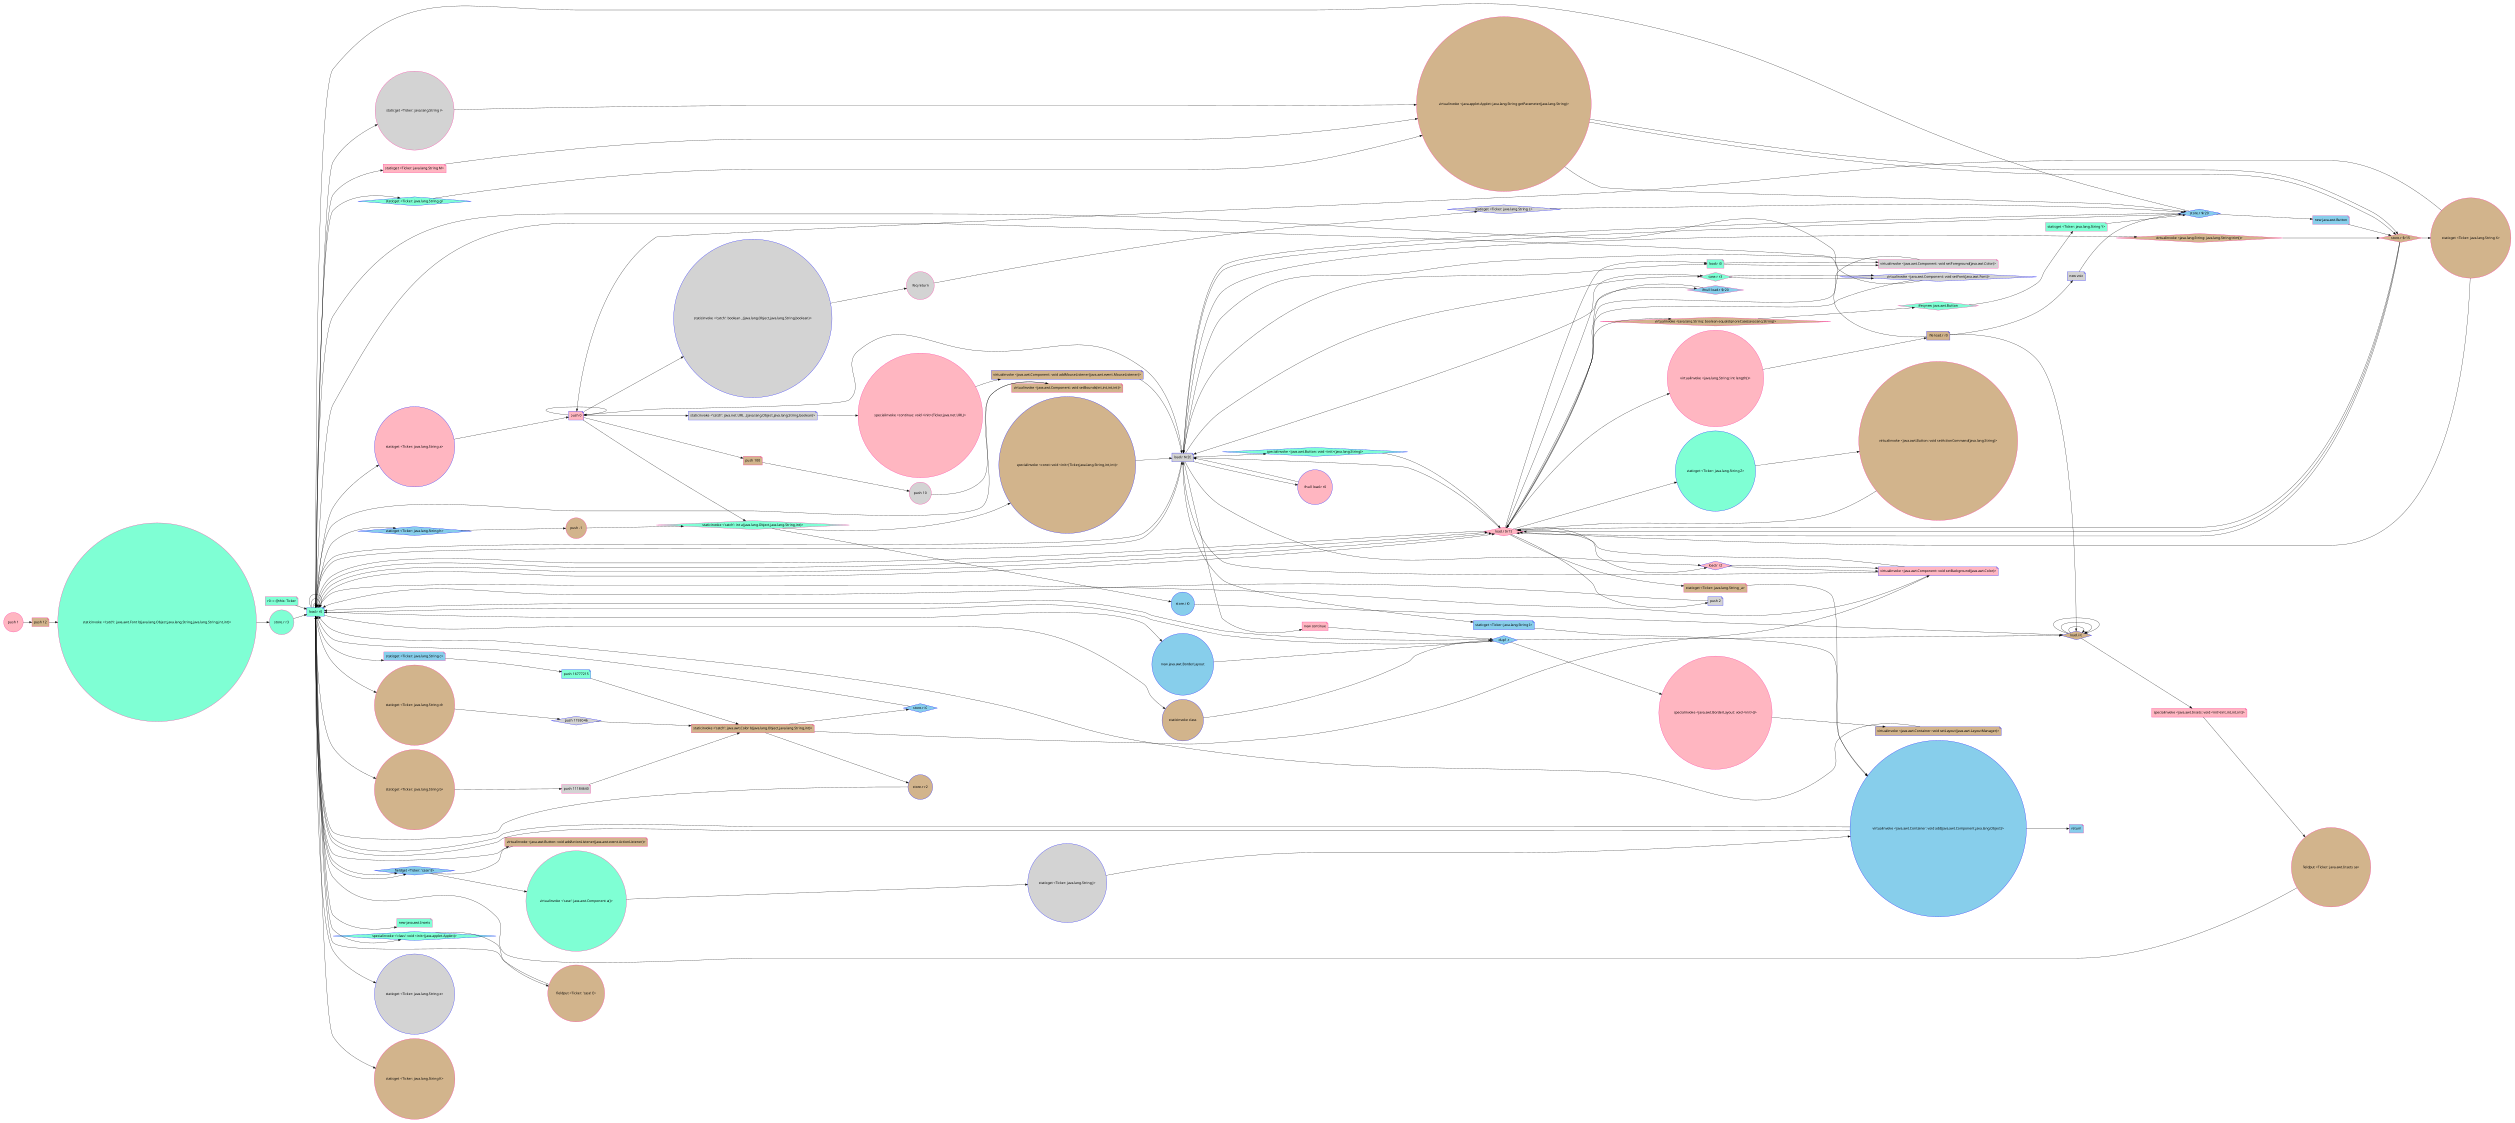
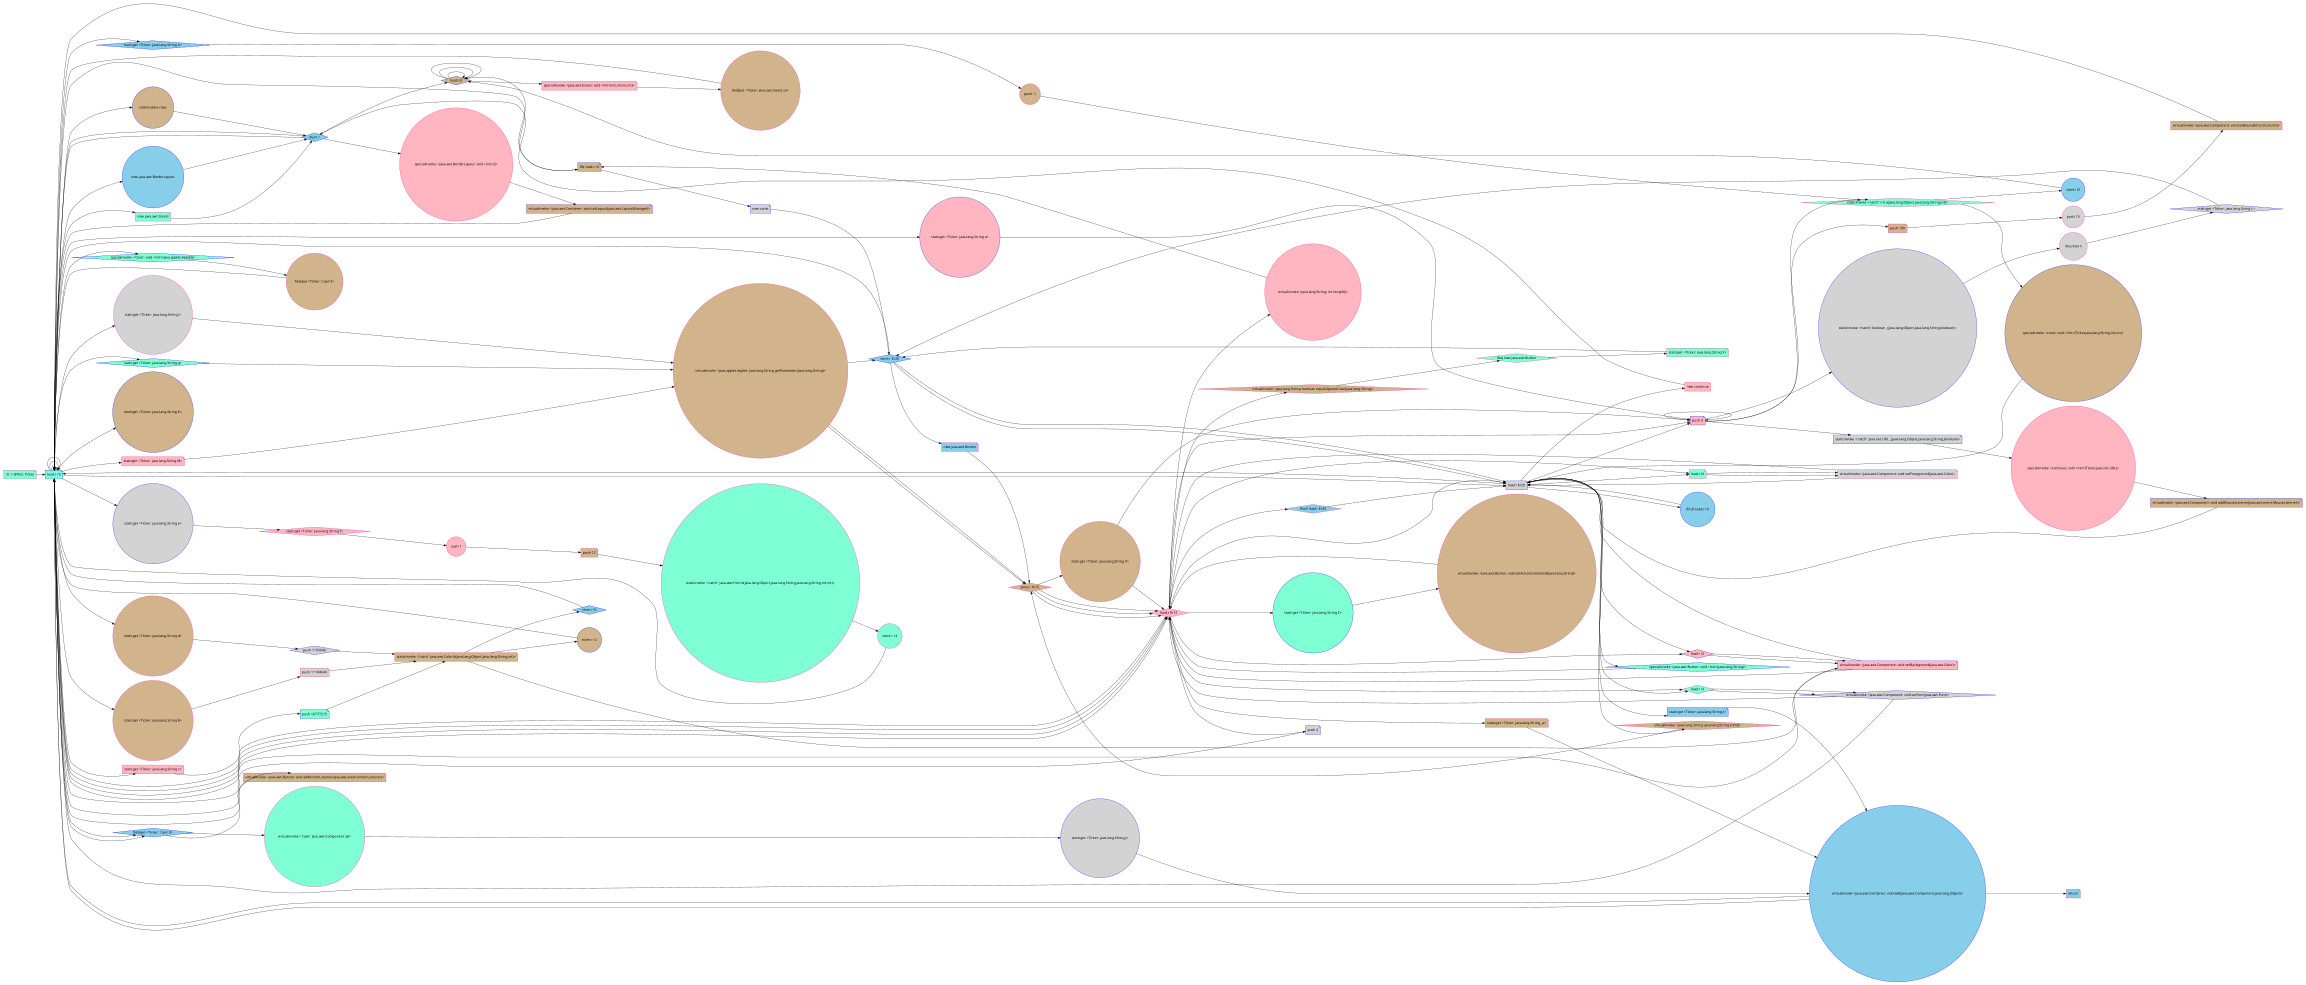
edge "new java.awt.Insets" -> "dup1.r": added
node "new void": label "new void" -> "new const"
node "case.r r3": label "case.r r3" -> "load.r r3"
edge "load.r $r15" -> "push 0": added
edge "ifle load.r r0" -> "load.i i0": reversed
node "ifnull load.r r0": fillcolor lightpink -> skyblue
node "staticget <Ticker: java.lang.String f>": added
node "staticget <Ticker: java.lang.String c>": fillcolor skyblue -> lightpink
node "staticget <Ticker: java.lang.String K>": color deeppink -> blue
